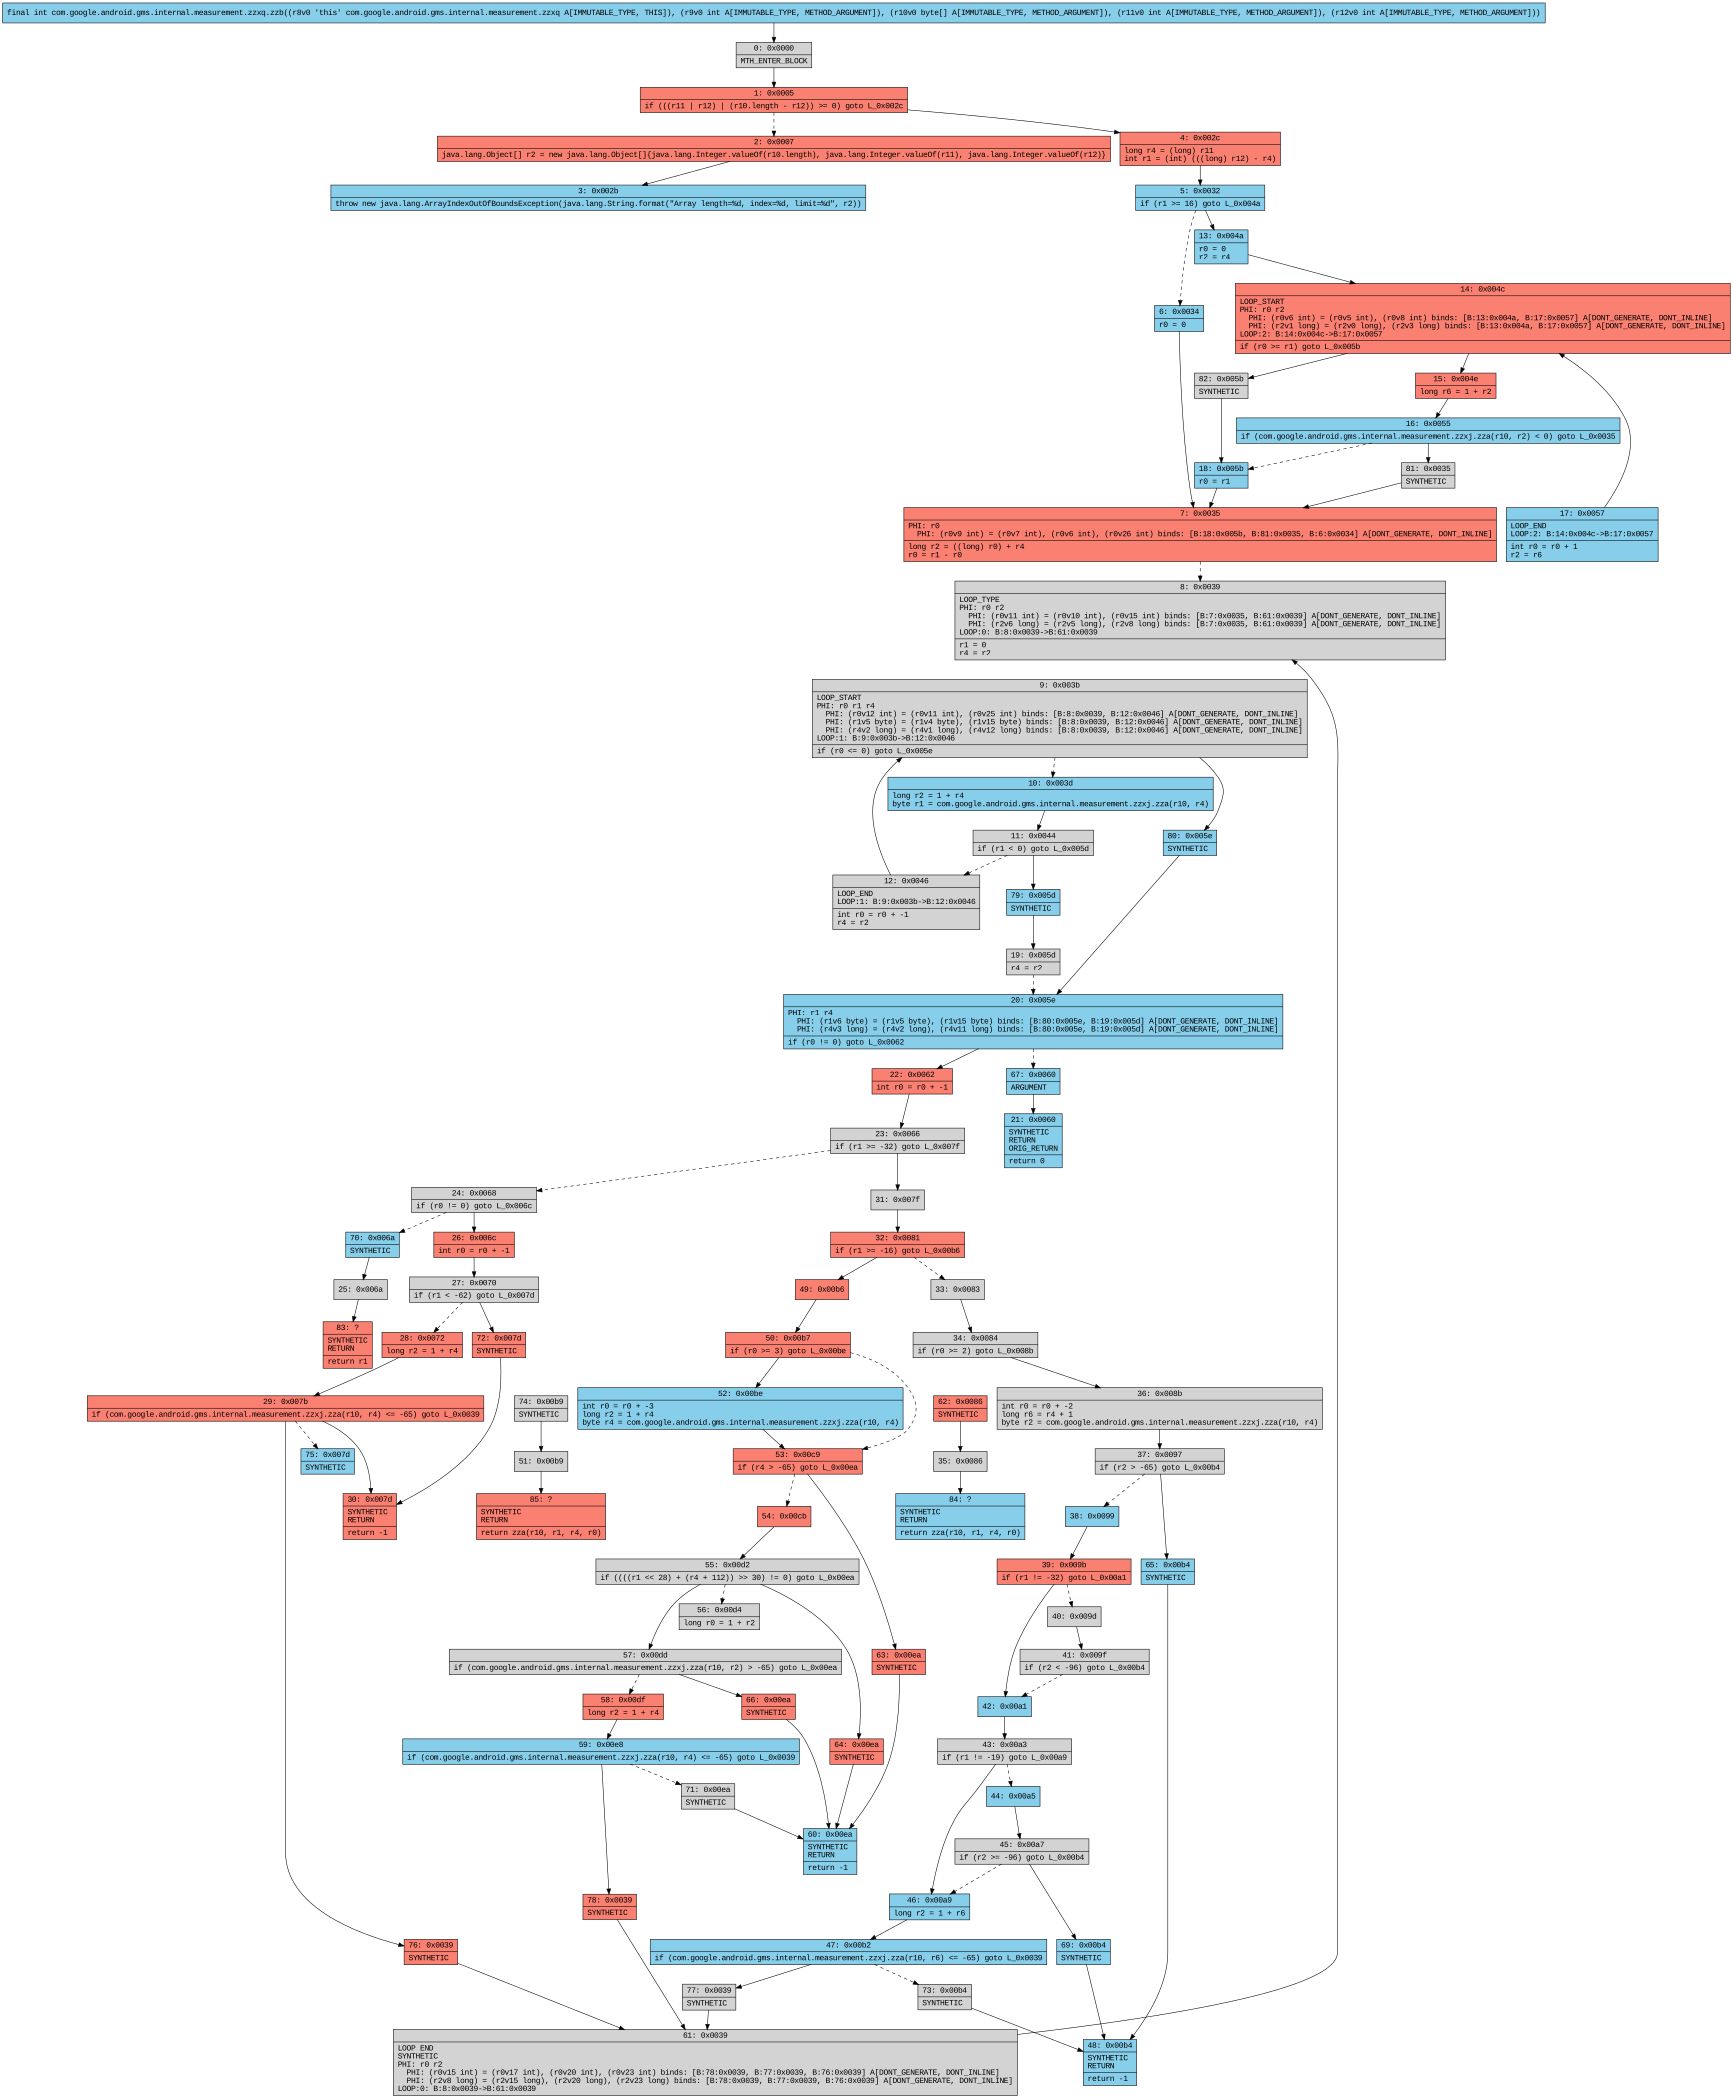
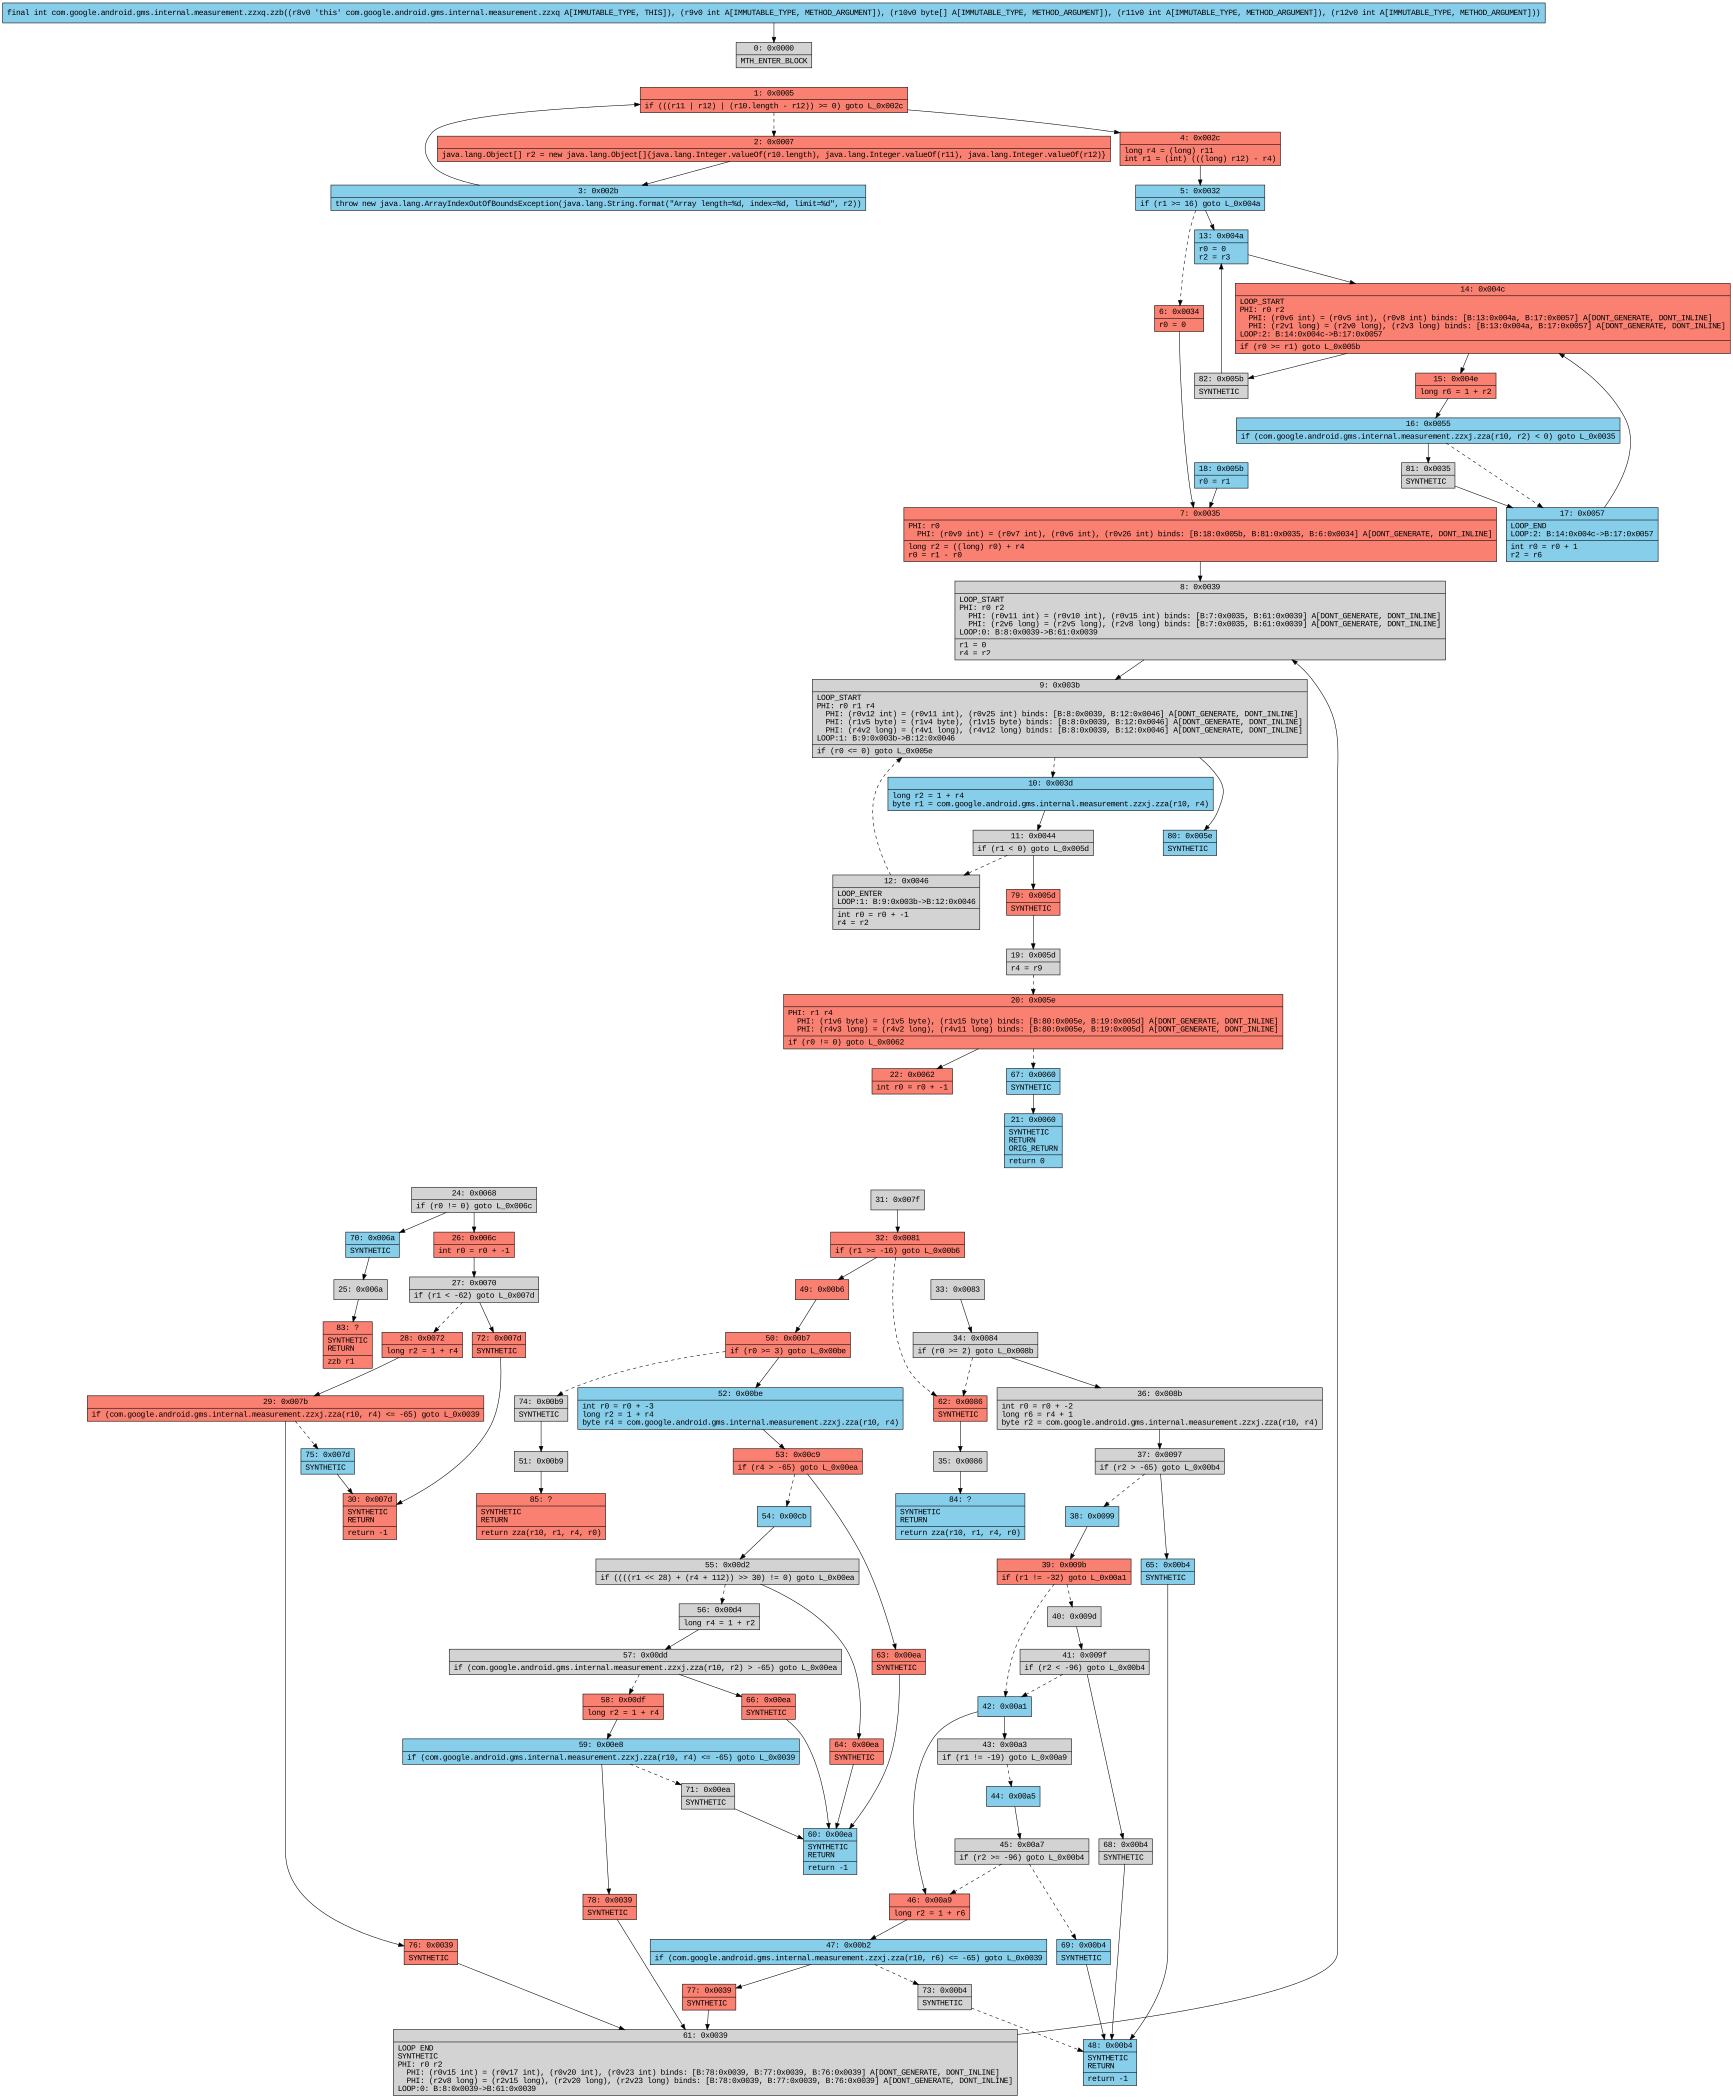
edge "0: 0x0000" -> "1: 0x0005": now "3: 0x002b" -> "1: 0x0005"
node "13: 0x004a": text "r2 = r4" -> "r2 = r3"
node "6: 0x0034": fillcolor skyblue -> salmon
edge "82: 0x005b" -> "18: 0x005b": now "82: 0x005b" -> "13: 0x004a"
edge "16: 0x0055" -> "18: 0x005b": now "16: 0x0055" -> "17: 0x0057"
edge "81: 0x0035" -> "7: 0x0035": now "81: 0x0035" -> "17: 0x0057"
edge "7: 0x0035" -> "8: 0x0039": style dashed -> solid
node "8: 0x0039": text "LOOP_TYPE" -> "LOOP_START"
edge "8: 0x0039" -> "9: 0x003b": added
edge "12: 0x0046" -> "9: 0x003b": style solid -> dashed
node "12: 0x0046": text "LOOP_END" -> "LOOP_ENTER"
node "79: 0x005d": fillcolor skyblue -> salmon
edge "80: 0x005e" -> "20: 0x005e": removed
node "19: 0x005d": text "r4 = r2" -> "r4 = r9"
node "20: 0x005e": fillcolor skyblue -> salmon
node "67: 0x0060": text "ARGUMENT" -> "SYNTHETIC"
node "23: 0x0066": removed
edge "24: 0x0068" -> "70: 0x006a": style dashed -> solid
edge "32: 0x0081" -> "33: 0x0083": now "32: 0x0081" -> "62: 0x0086"
node "83: ?": text "return r1" -> "zzb r1"
edge "34: 0x0084" -> "62: 0x0086": added
edge "50: 0x00b7" -> "53: 0x00c9": now "50: 0x00b7" -> "74: 0x00b9"
edge "29: 0x007b" -> "30: 0x007d": now "75: 0x007d" -> "30: 0x007d"
node "54: 0x00cb": fillcolor salmon -> skyblue
edge "55: 0x00d2" -> "57: 0x00dd": now "56: 0x00d4" -> "57: 0x00dd"
node "56: 0x00d4": text "long r0 = 1 + r2" -> "long r4 = 1 + r2"
edge "39: 0x009b" -> "42: 0x00a1": style solid -> dashed
edge "43: 0x00a3" -> "46: 0x00a9": now "42: 0x00a1" -> "46: 0x00a9"
node "68: 0x00b4": added
edge "45: 0x00a7" -> "69: 0x00b4": style solid -> dashed
node "46: 0x00a9": fillcolor skyblue -> salmon
node "77: 0x0039": fillcolor lightgrey -> salmon
edge "73: 0x00b4" -> "48: 0x00b4": style solid -> dashed
